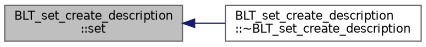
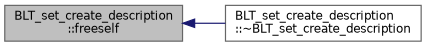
node "BLT_set_create_description ::set": label "BLT_set_create_description ::set" -> "BLT_set_create_description ::freeself"
